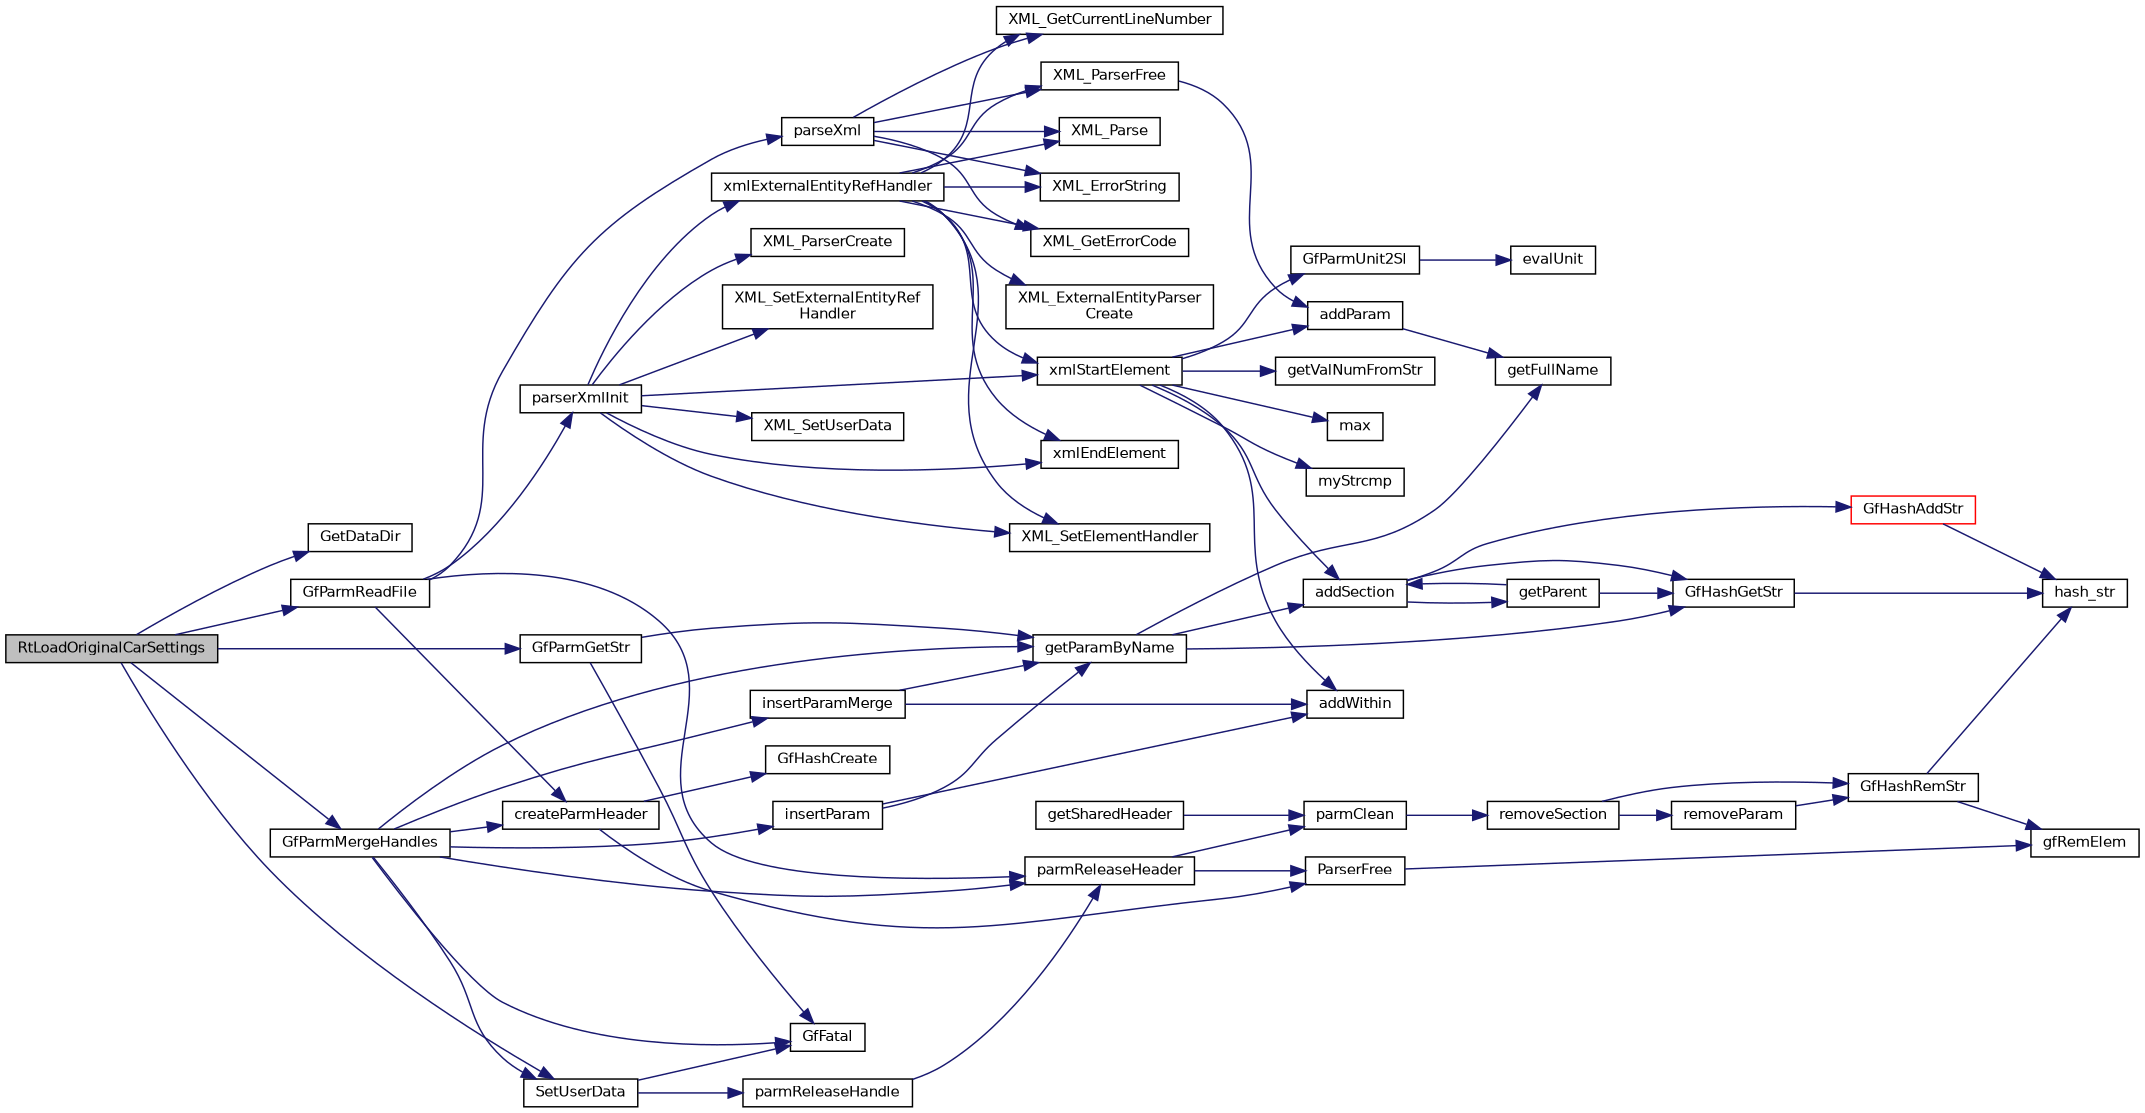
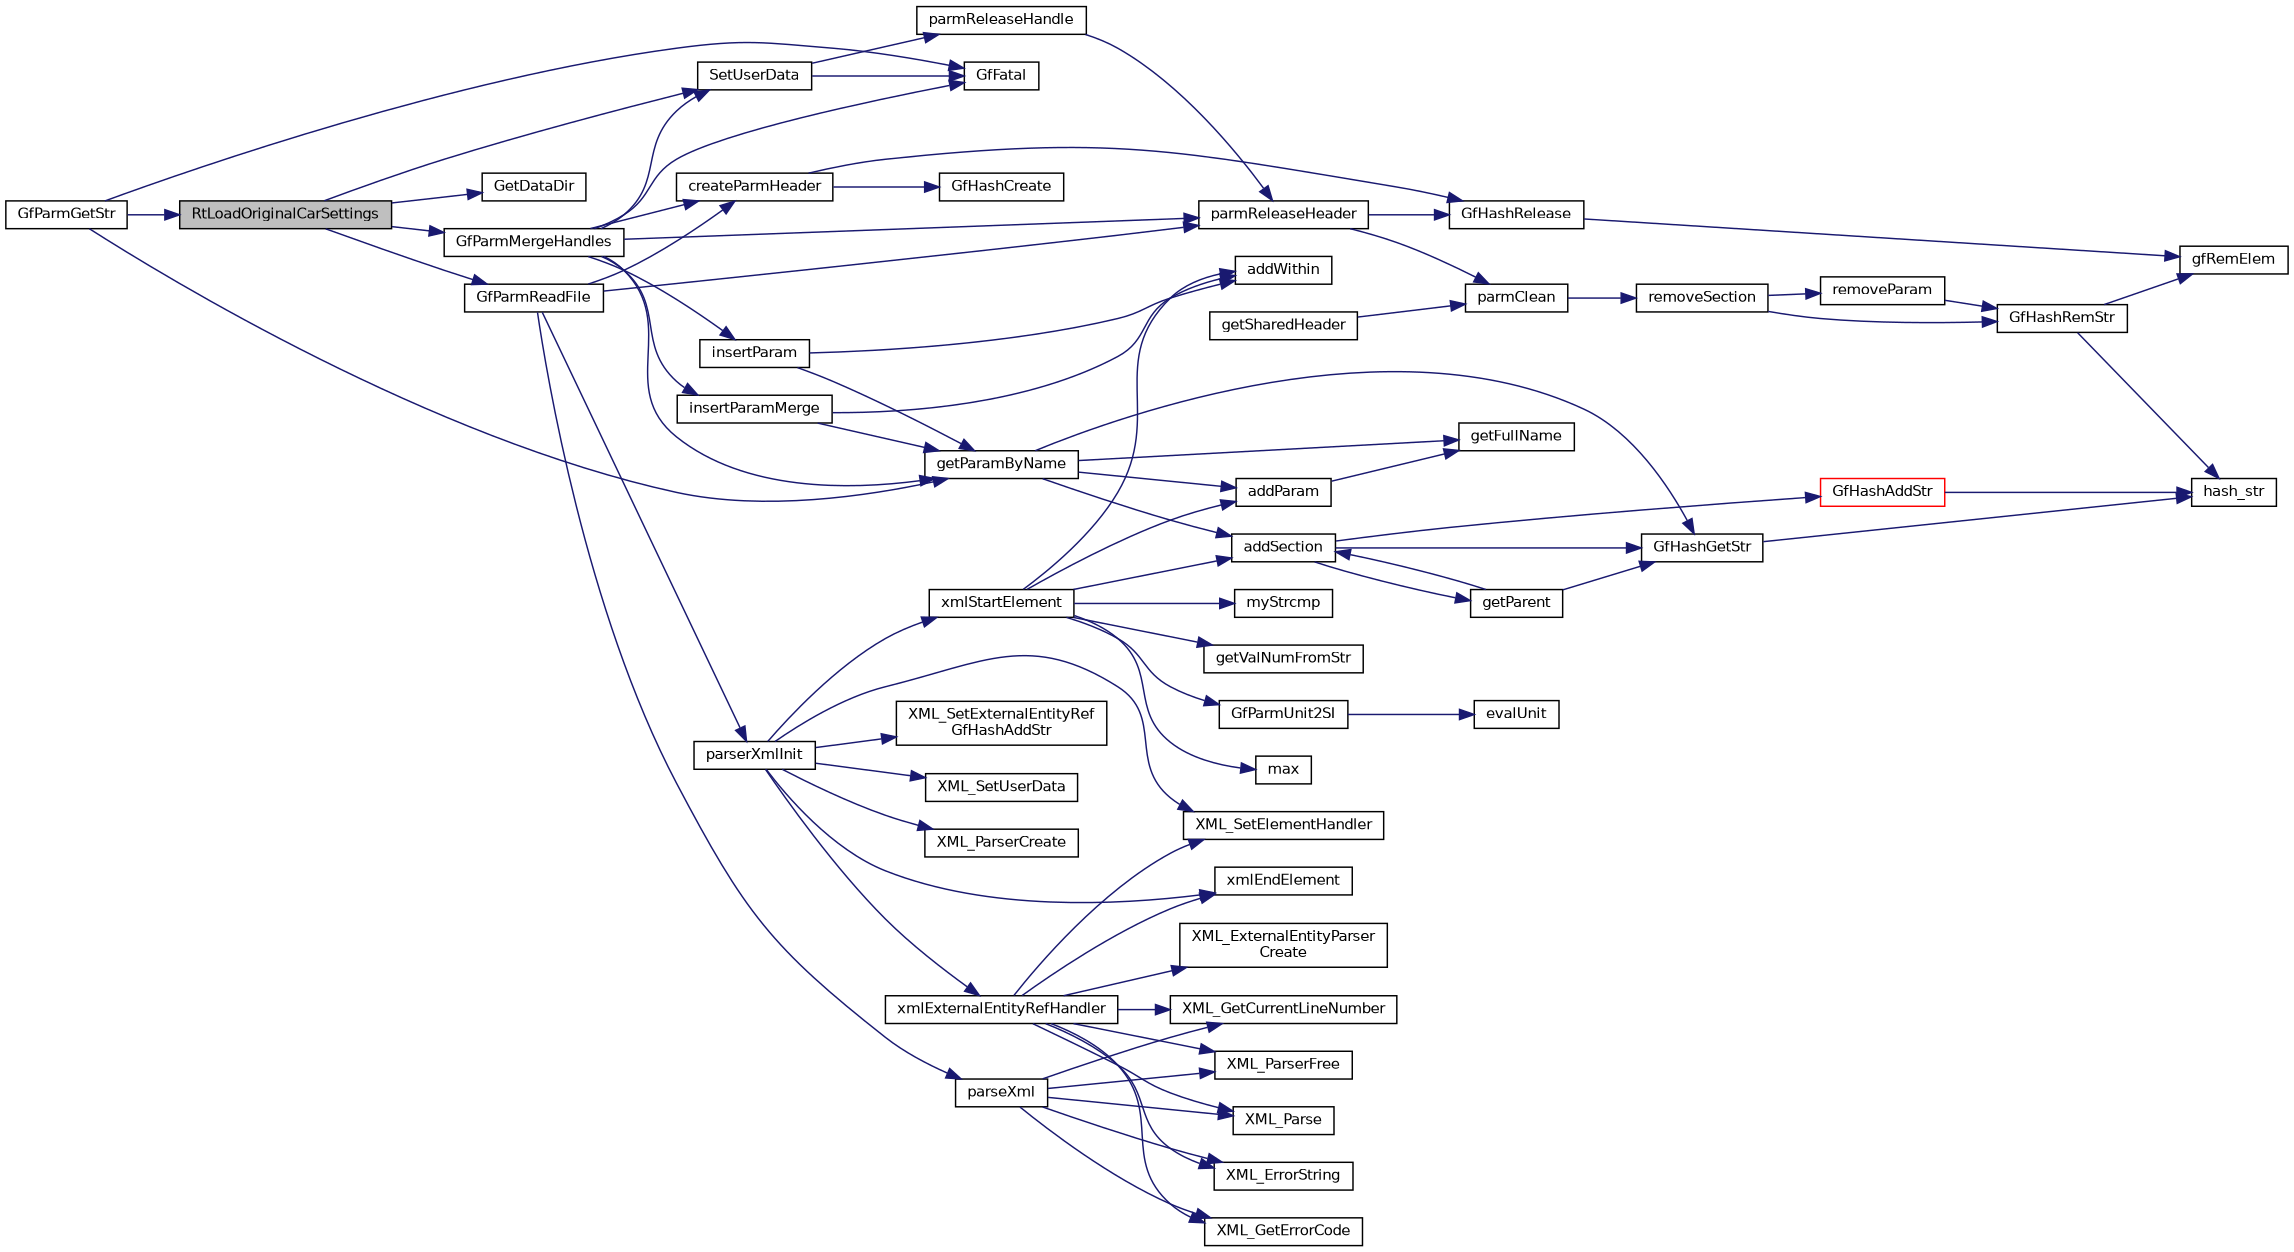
edge "XML_ParserFree" -> "addParam": now "getParamByName" -> "addParam"
edge "xmlExternalEntityRefHandler" -> "xmlStartElement": removed
node "XML_SetExternalEntityRef Handler": label "XML_SetExternalEntityRef Handler" -> "XML_SetExternalEntityRef GfHashAddStr"
edge "RtLoadOriginalCarSettings" -> "GfParmGetStr": reversed
node "ParserFree": label "ParserFree" -> "GfHashRelease"
